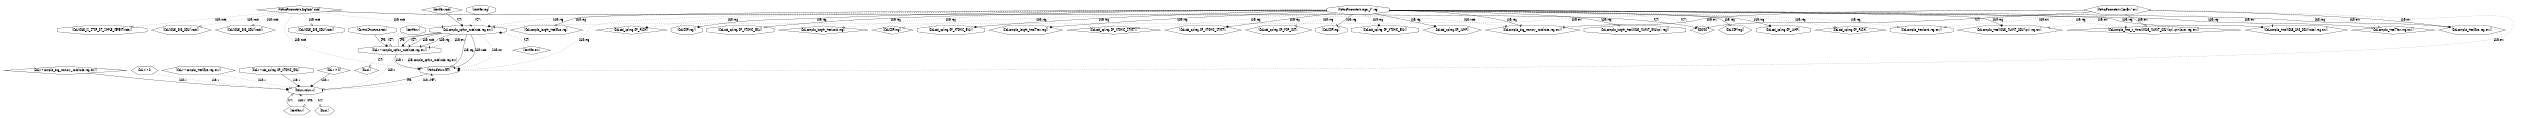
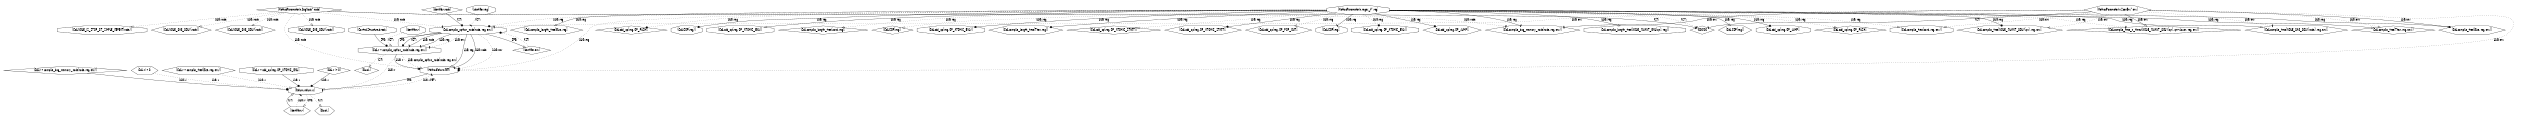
edge "(MethodParameterIn,regex_t* reg)" -> "(Call,compile_tree(NODE_BAG_BODY(node), reg, env))": arrowhead dot -> onormal
edge "(Call,compile_option_node(node, reg, env))" -> "(Identifier,env)": added, label "CFG:"
